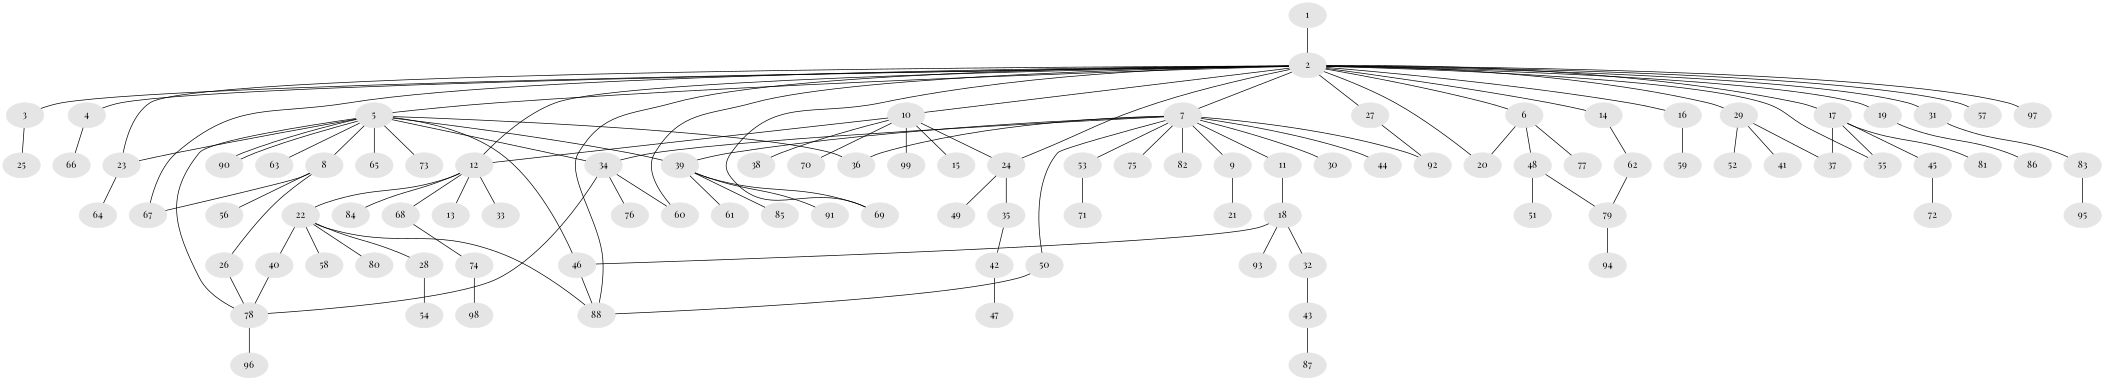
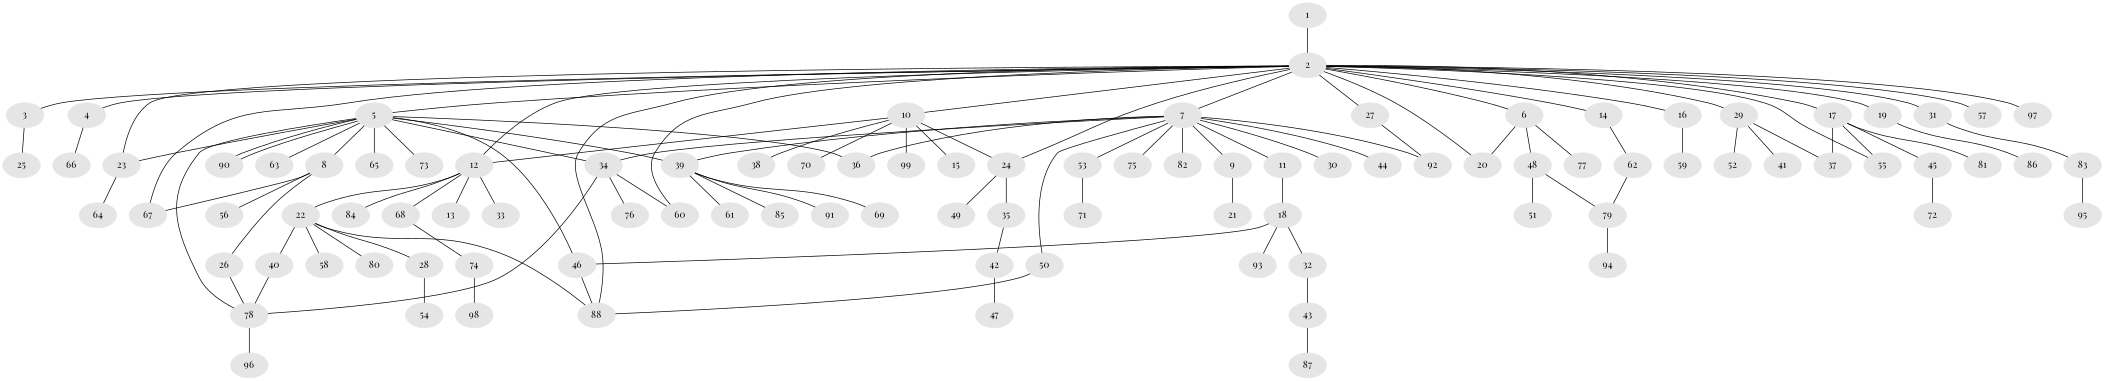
edge "2" -- "69": removed
